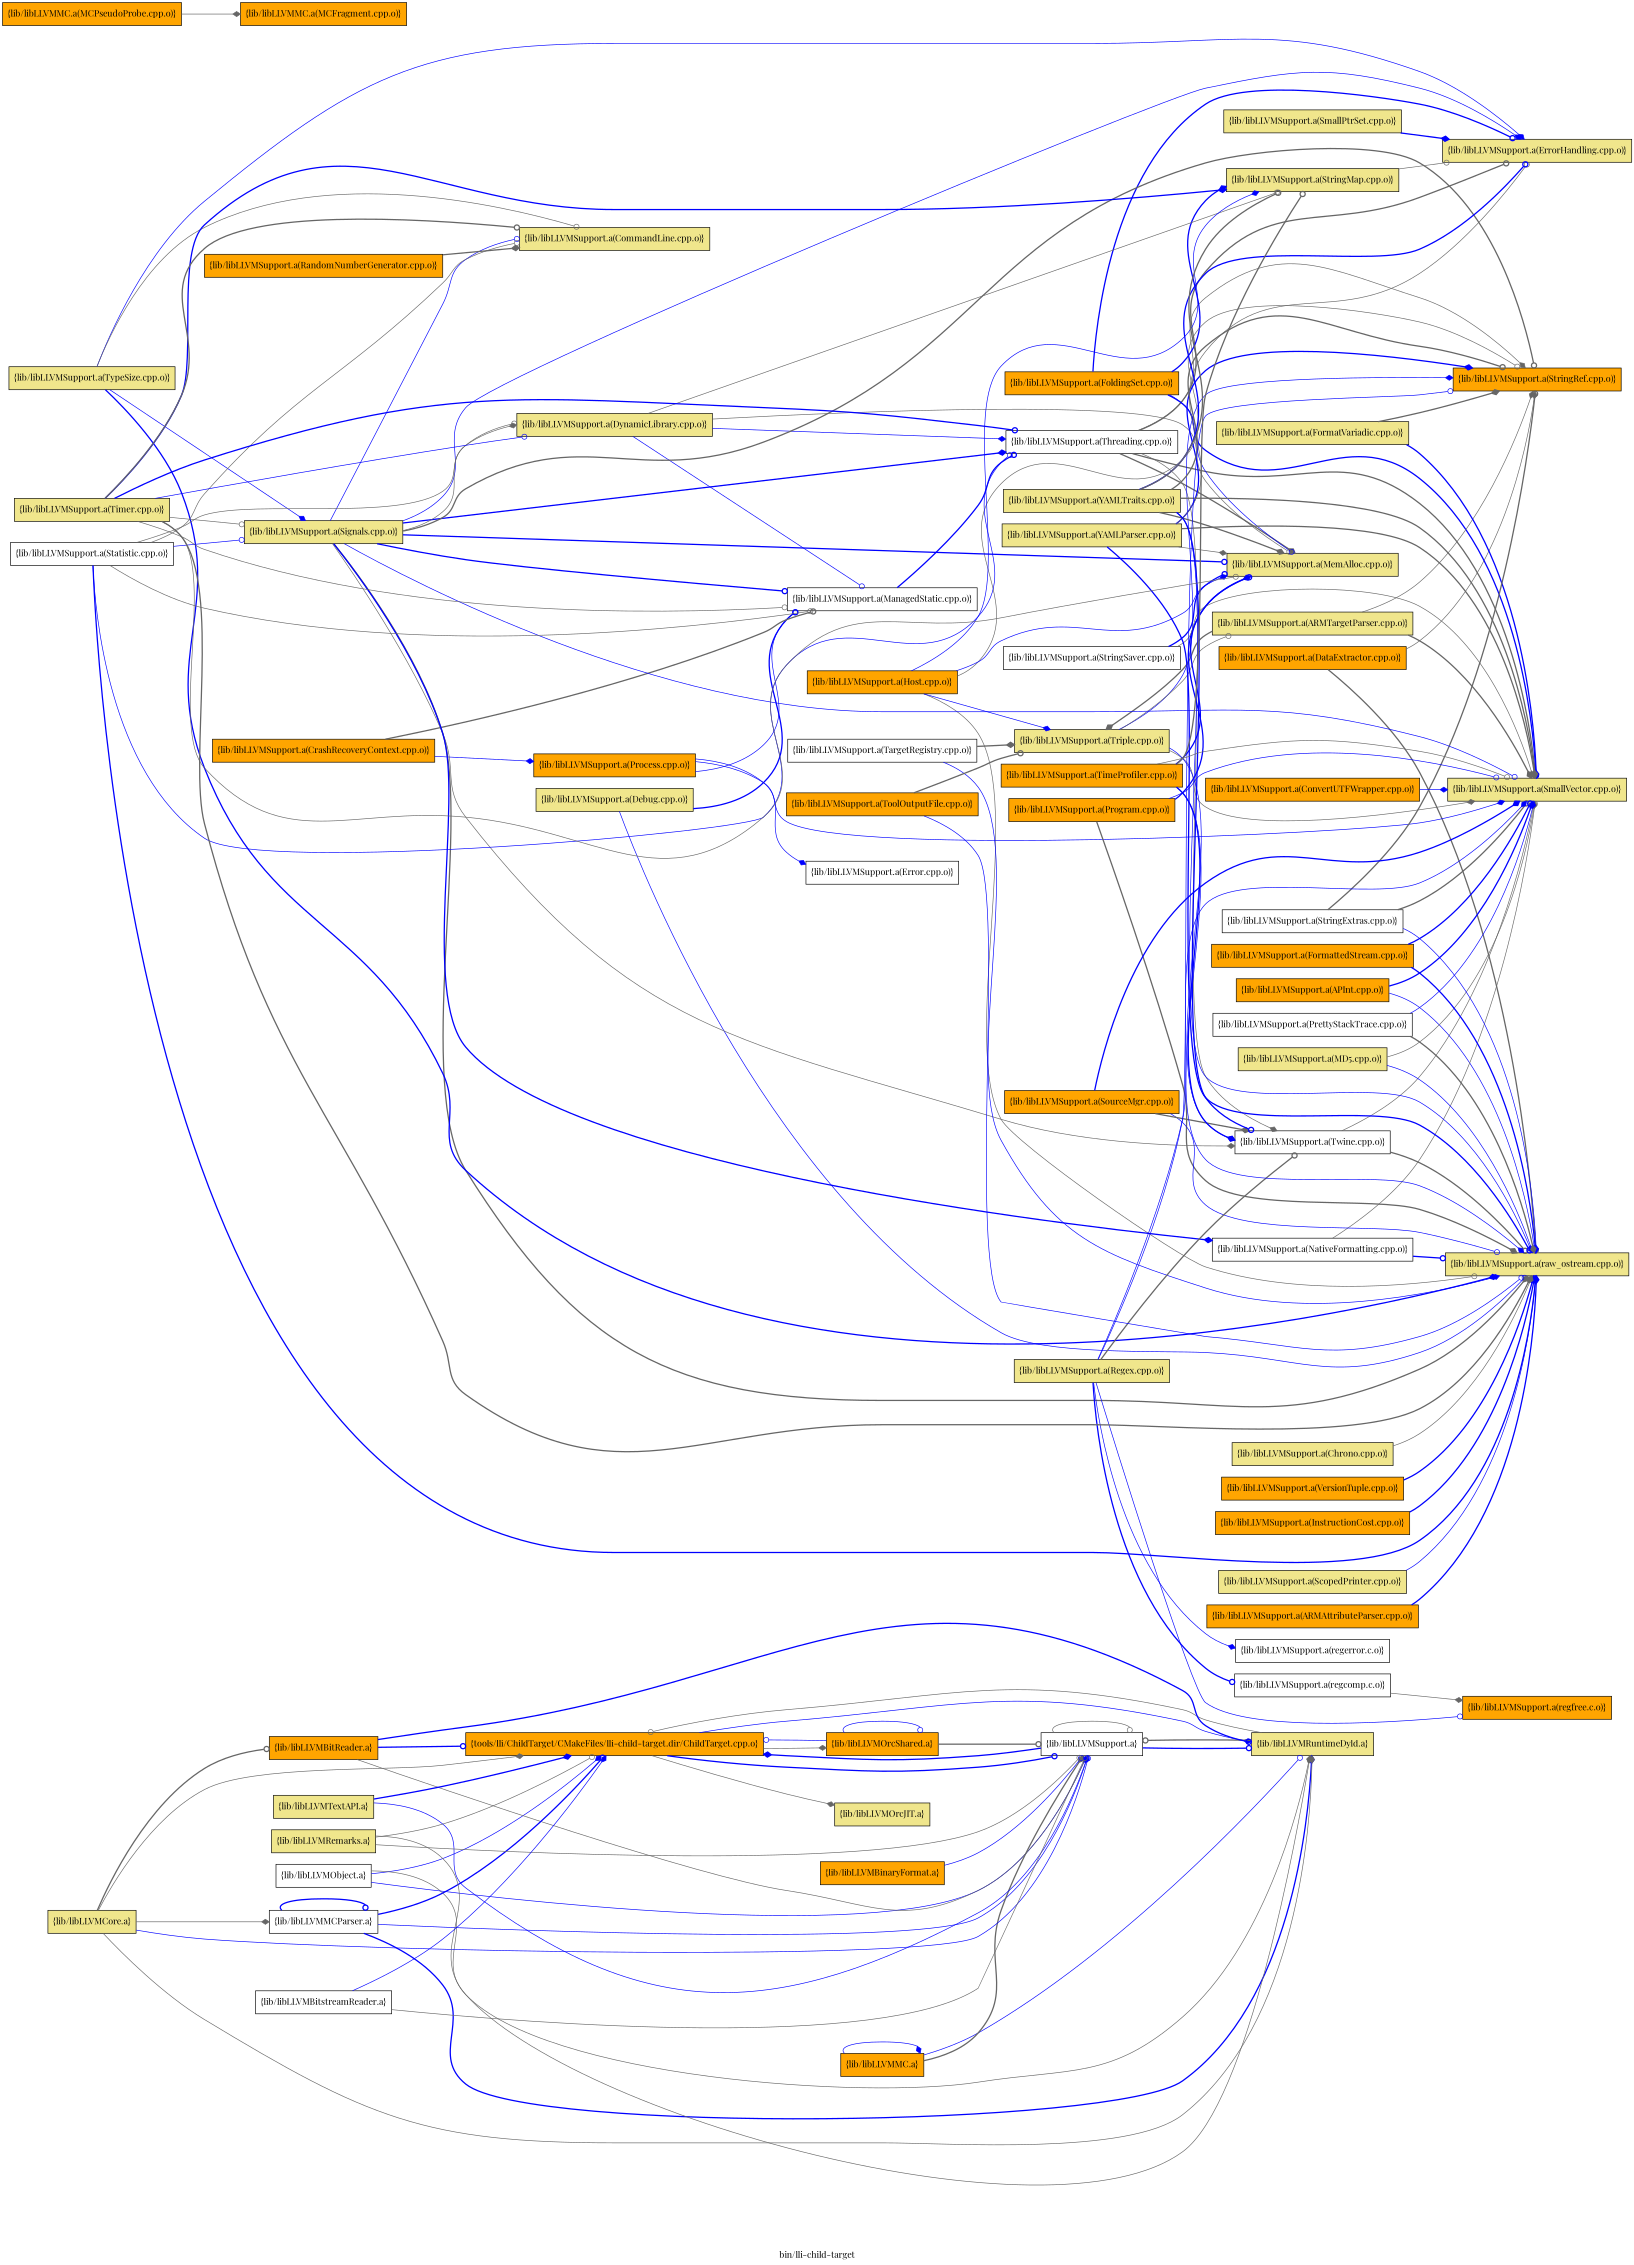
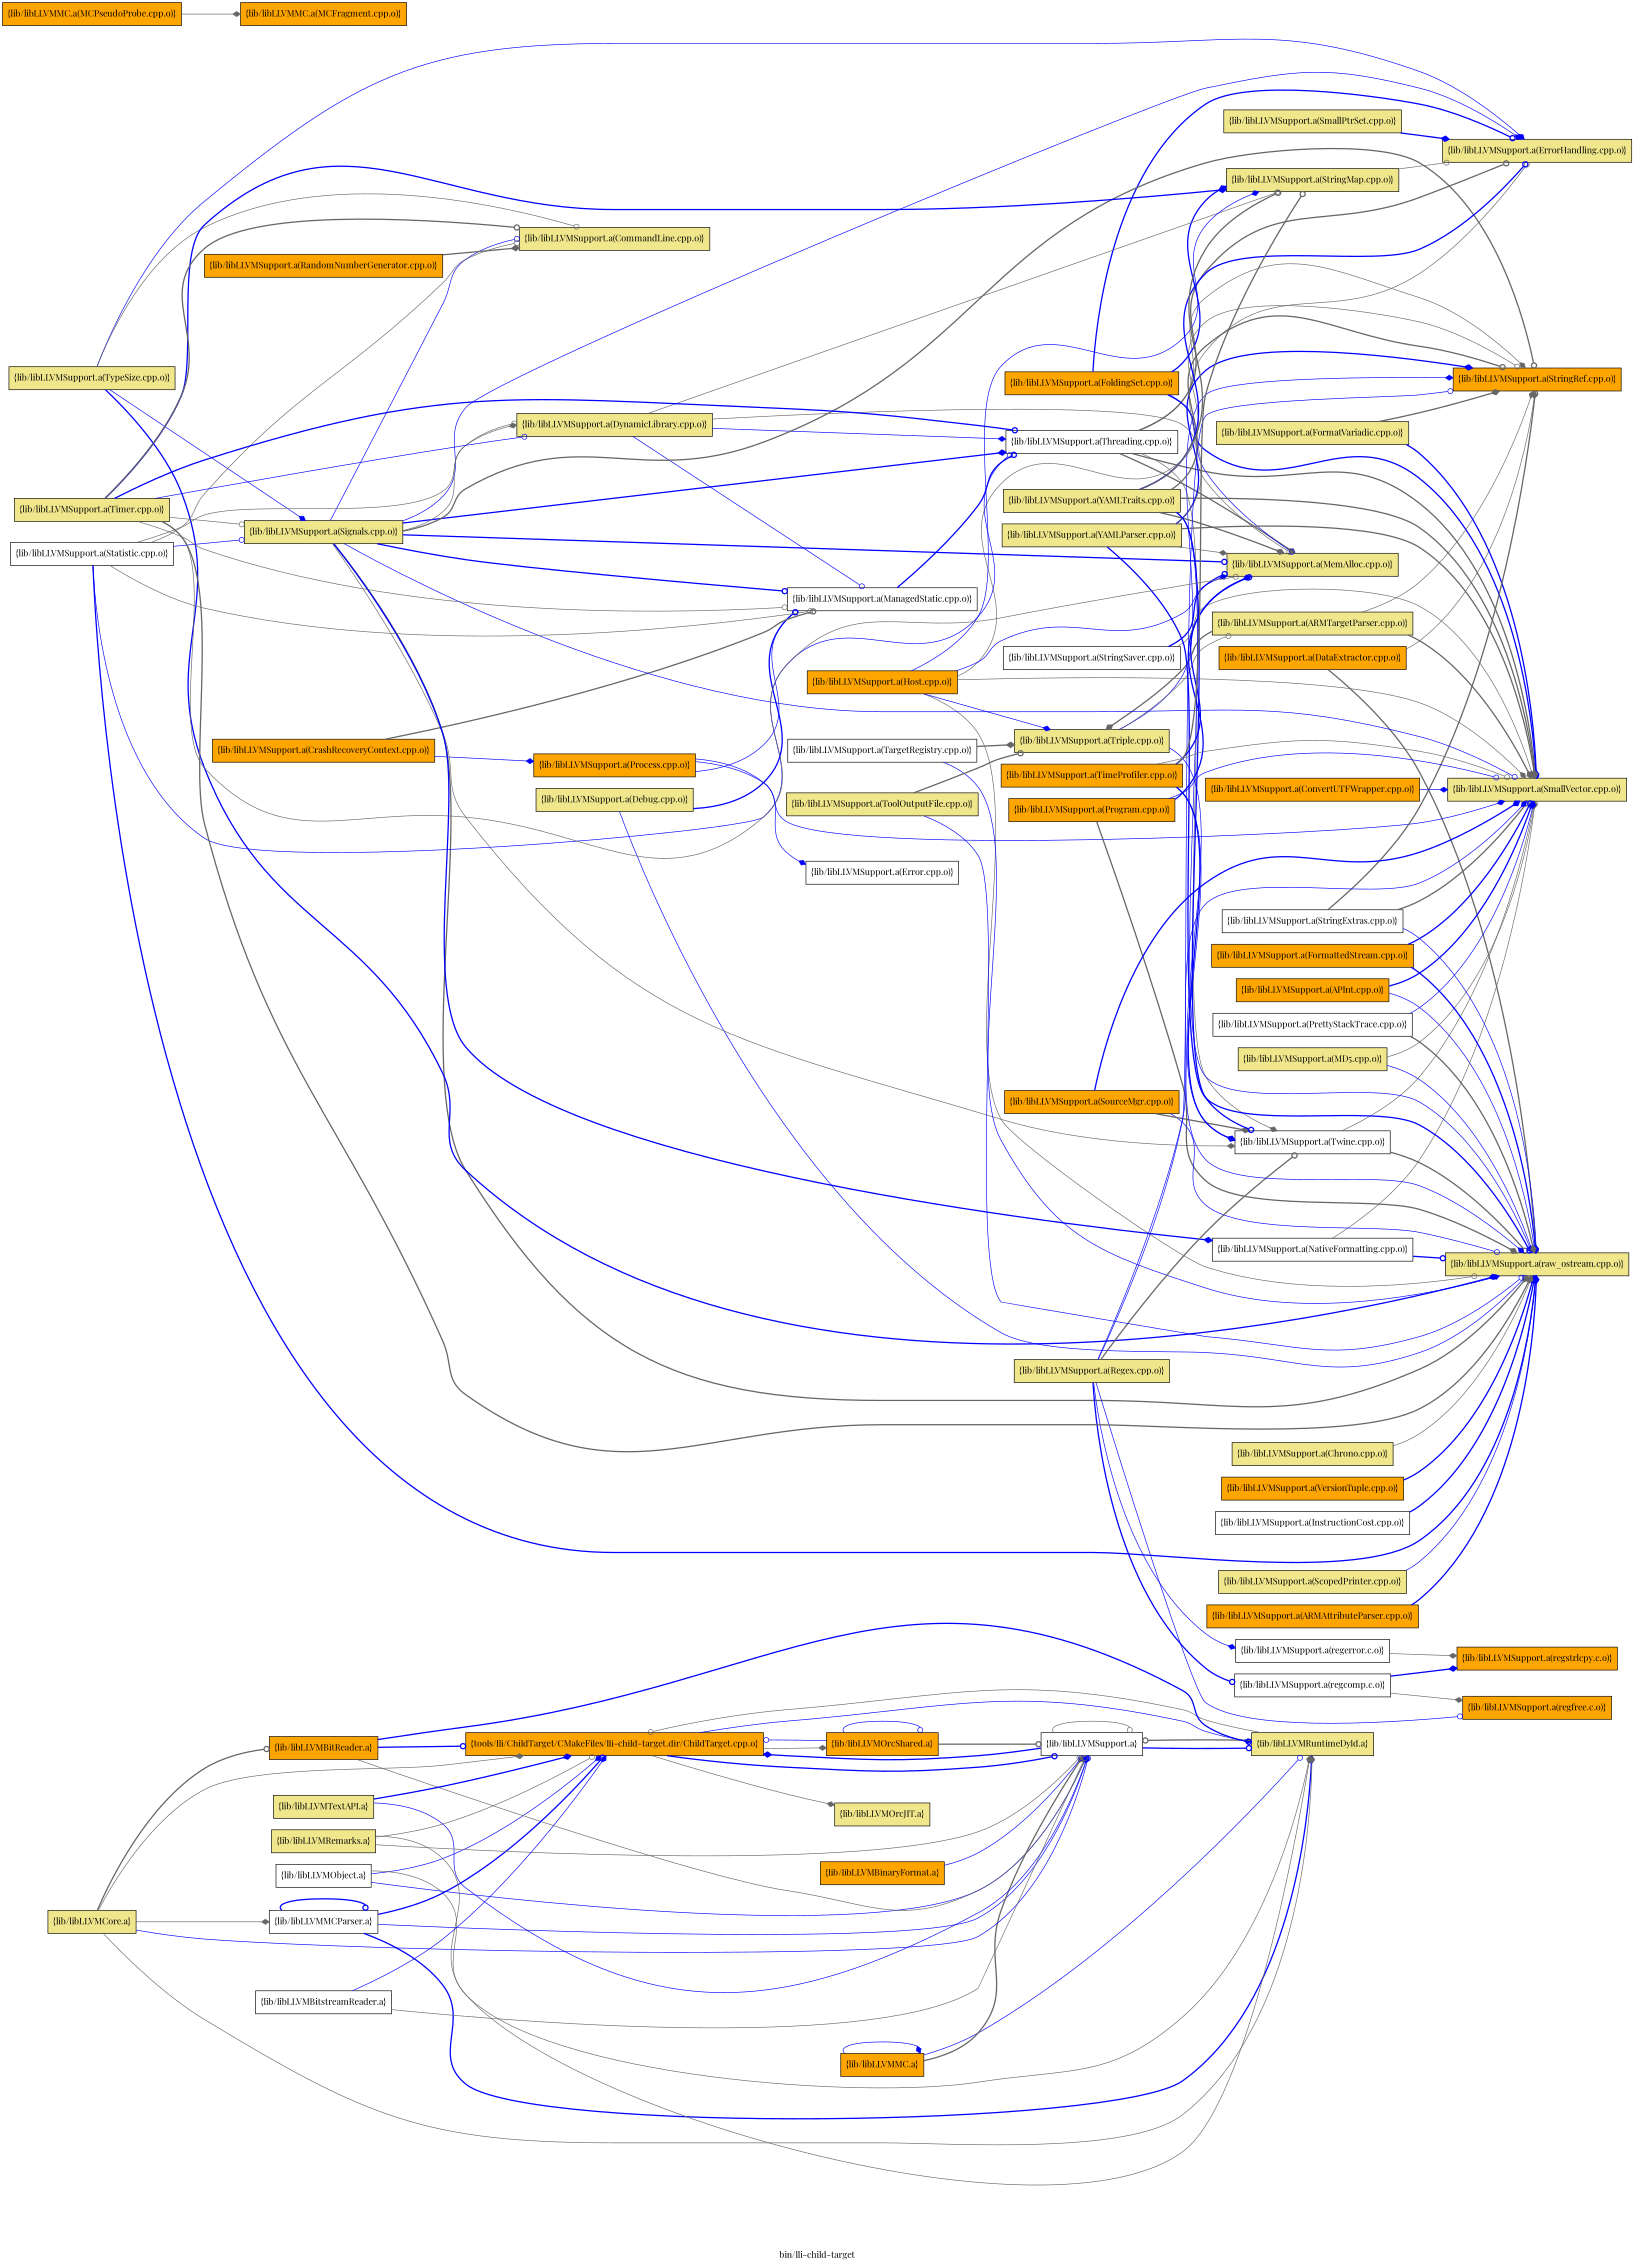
node "{lib/libLLVMSupport.a(ToolOutputFile.cpp.o)}": fillcolor orange -> khaki
edge "{lib/libLLVMSupport.a(Triple.cpp.o)}" -> "{lib/libLLVMSupport.a(SmallVector.cpp.o)}": now "{lib/libLLVMSupport.a(Host.cpp.o)}" -> "{lib/libLLVMSupport.a(SmallVector.cpp.o)}"
node "{lib/libLLVMSupport.a(InstructionCost.cpp.o)}": fillcolor orange -> white
node "{lib/libLLVMSupport.a(regstrlcpy.c.o)}": added
